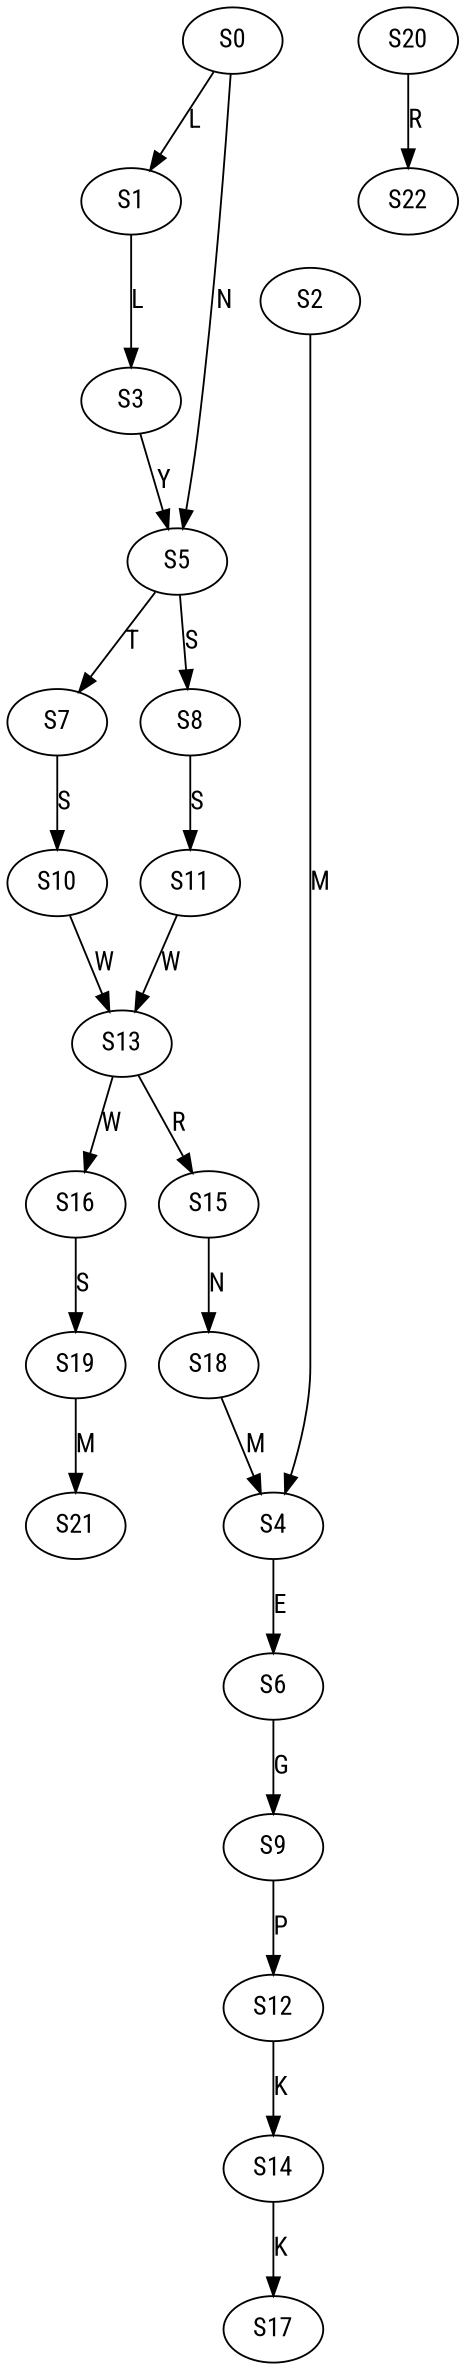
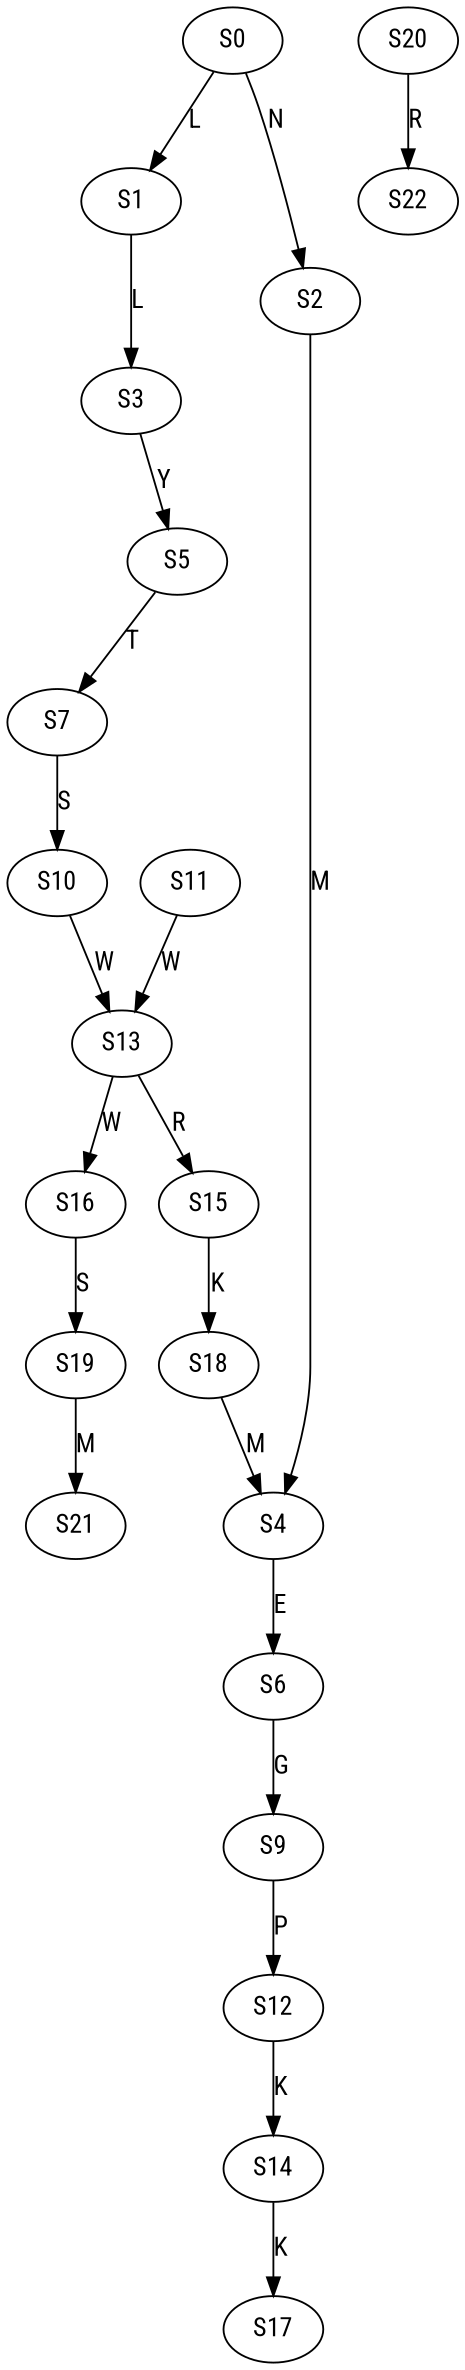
edge "S0" -> "S5": now "S0" -> "S2"
node "S8": removed
edge "S15" -> "S18": label "N" -> "K"
